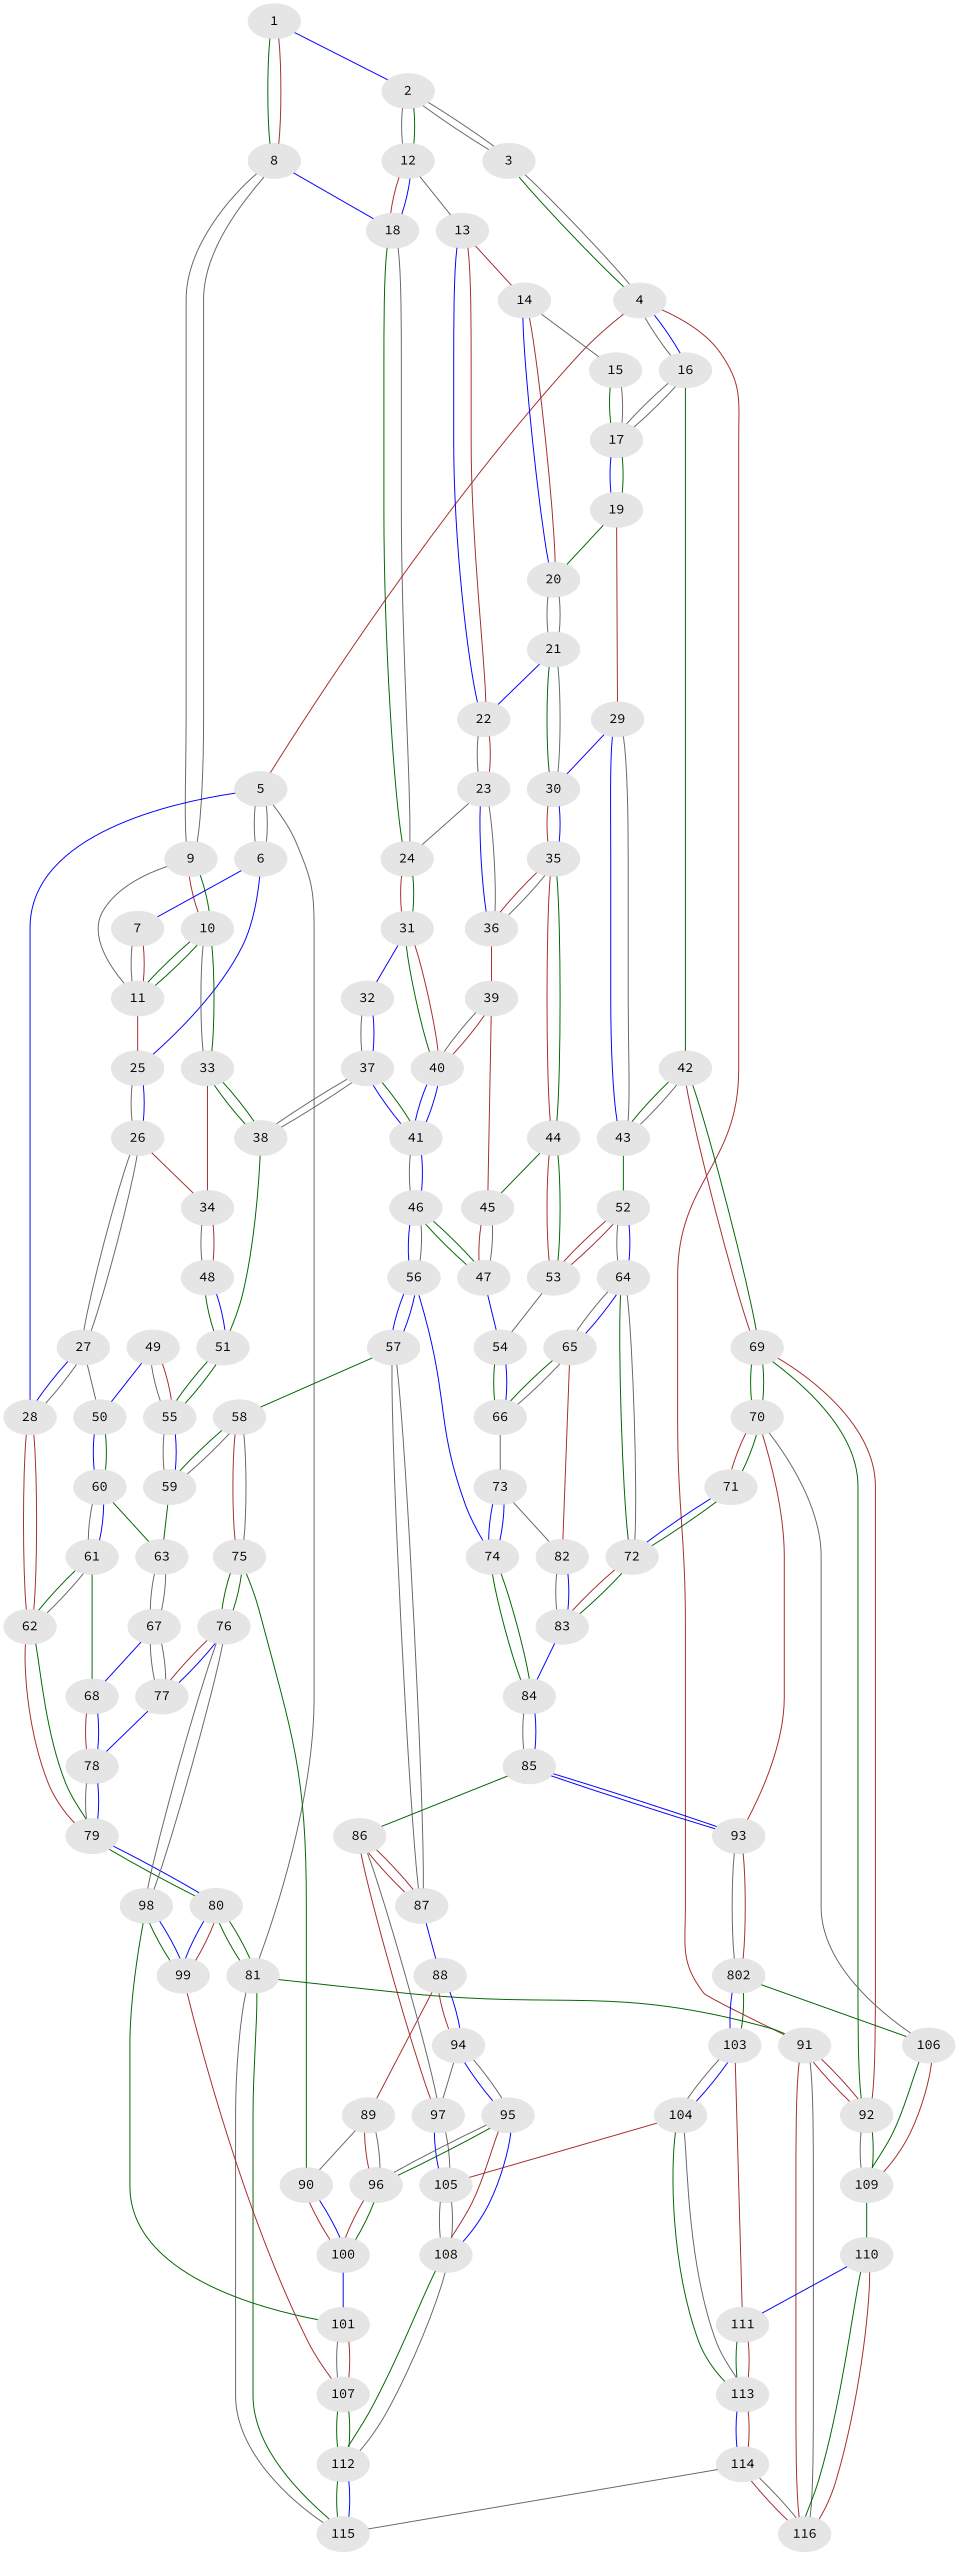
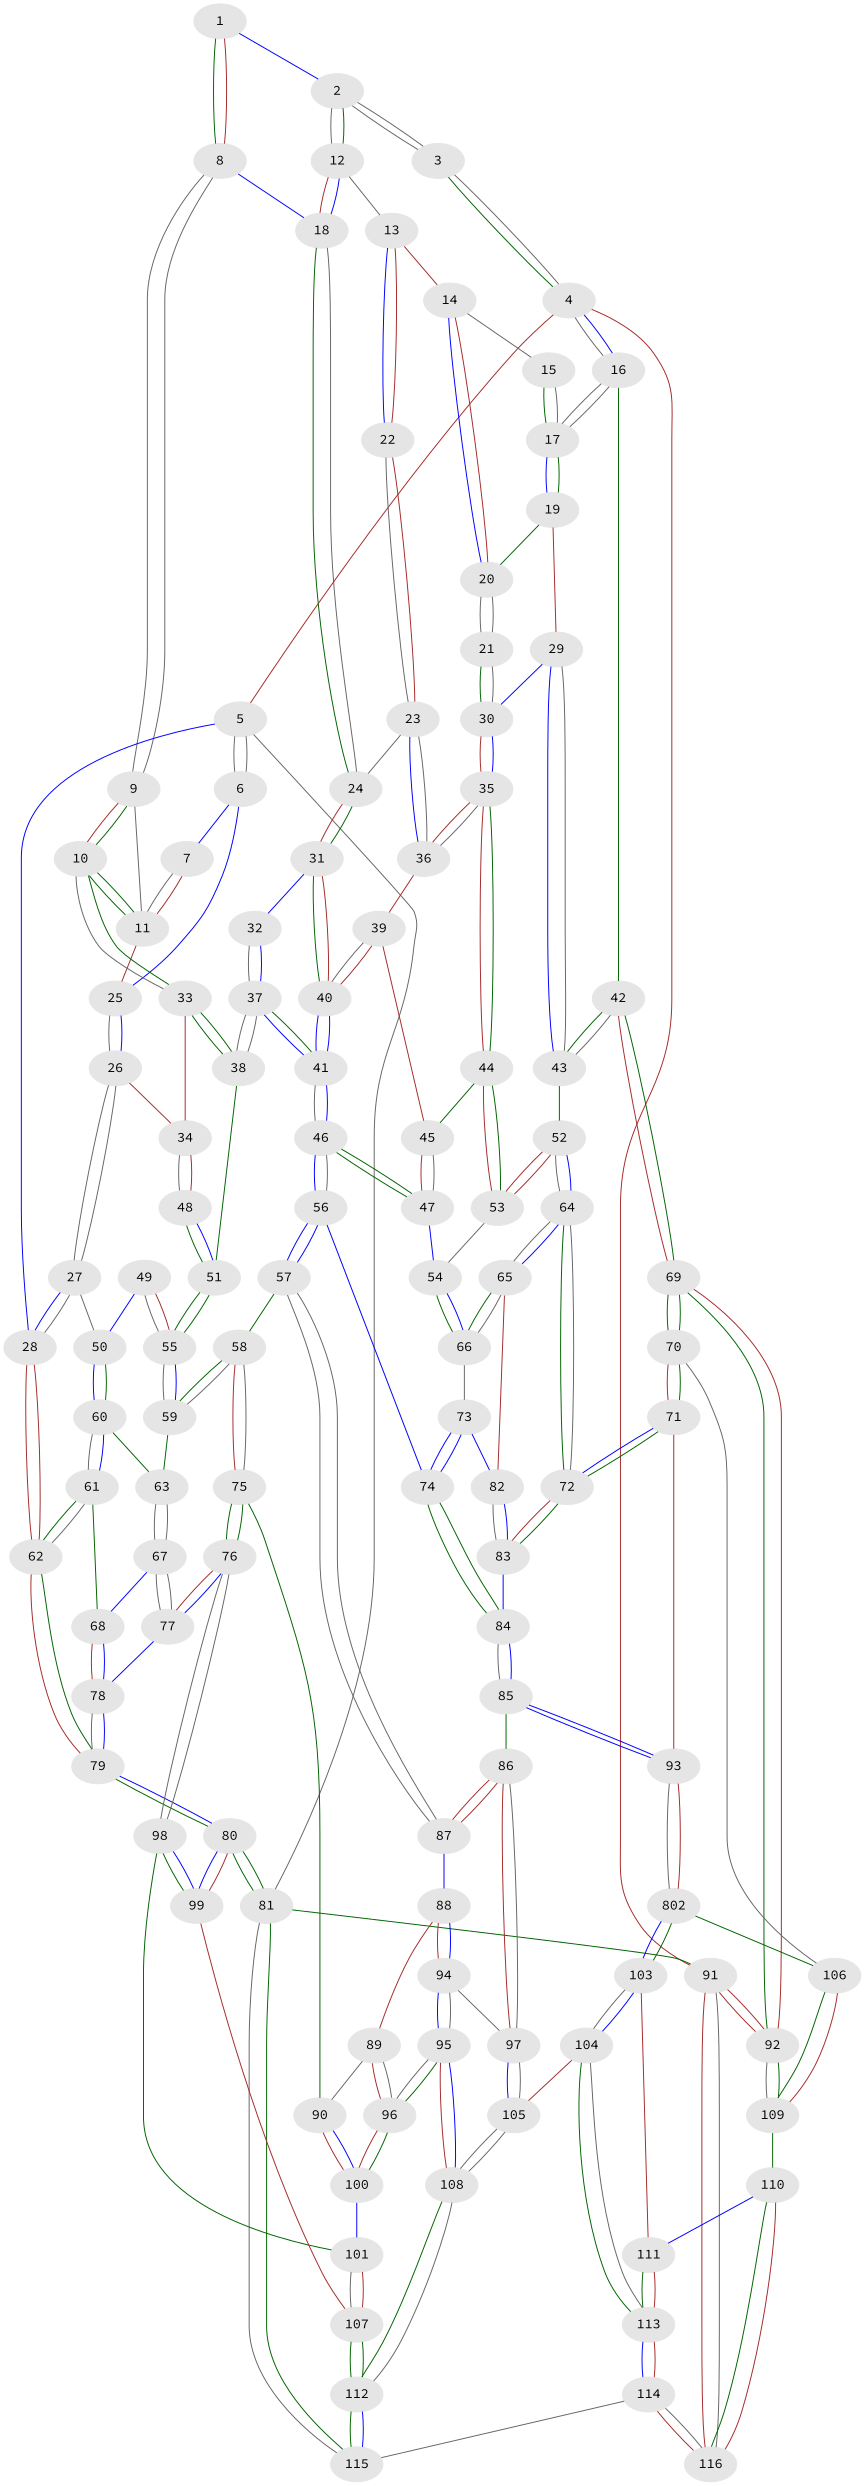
edge "21" -- "22": removed
edge "73" -- "82": color gray40 -> blue
edge "70" -- "93": now "71" -- "93"
